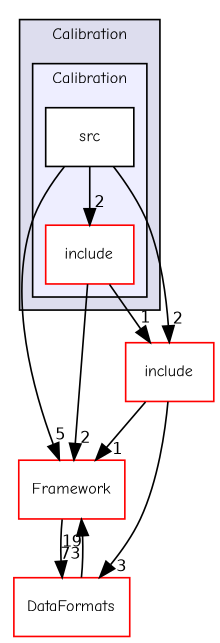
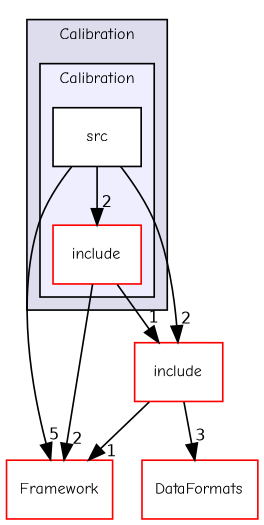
edge "Framework" -> "DataFormats": removed
edge "DataFormats" -> "Framework": removed
